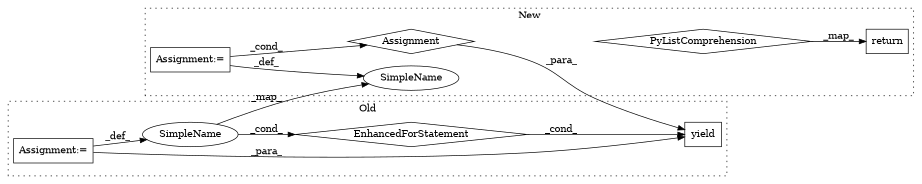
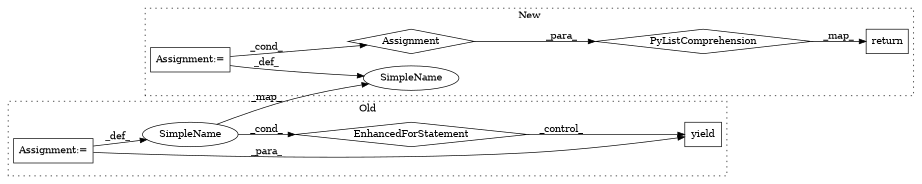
edge "Assignment" -> "yield": now "Assignment" -> "PyListComprehension"
edge "EnhancedForStatement" -> "yield": label "_cond_" -> "_control_"
